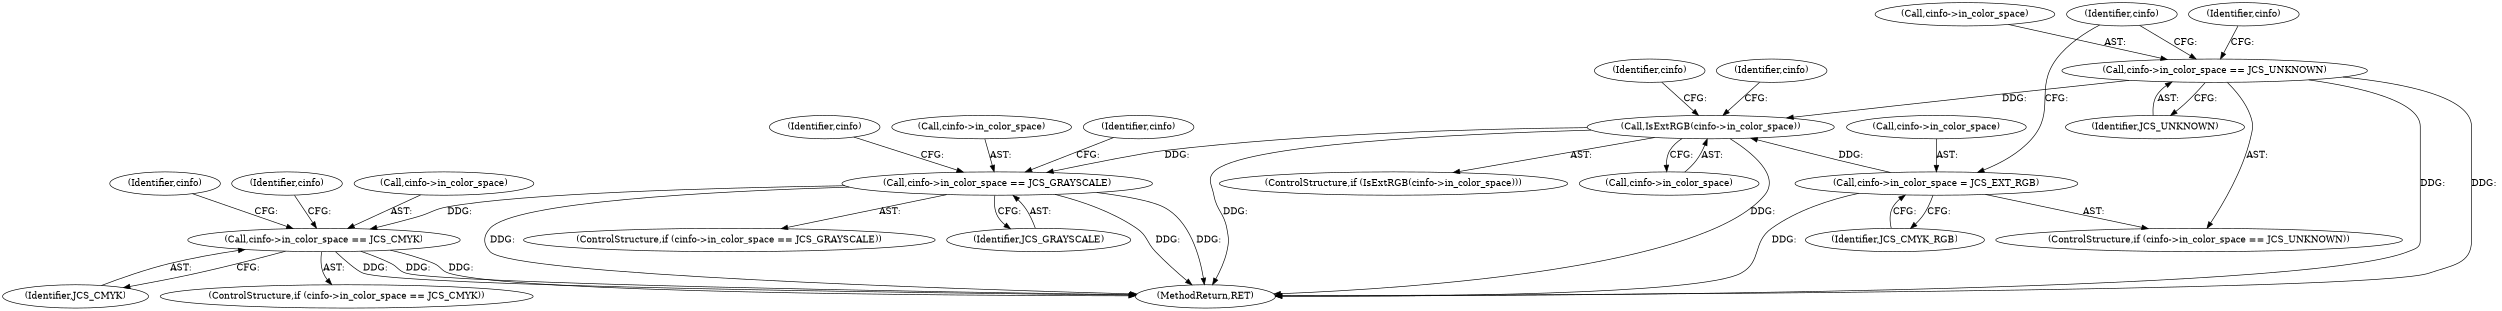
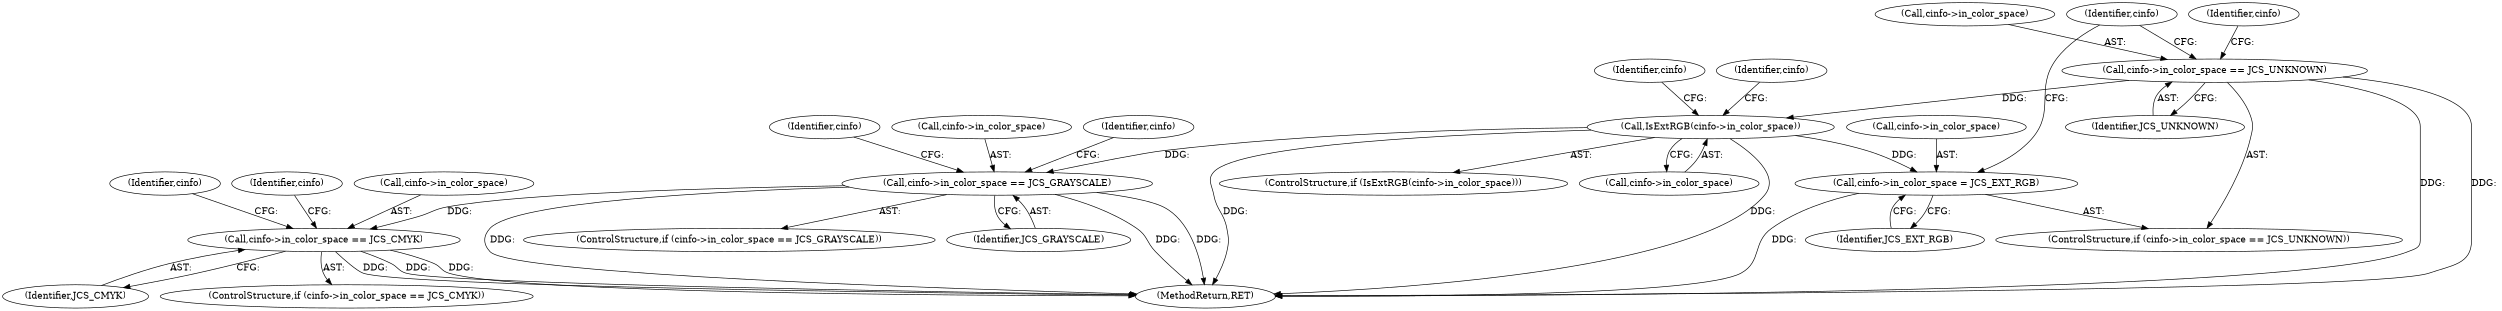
edge "(Call,cinfo->in_color_space = JCS_EXT_RGB)" -> "(Call,IsExtRGB(cinfo->in_color_space))": reversed
node "(Identifier,JCS_CMYK_RGB)": label "(Identifier,JCS_CMYK_RGB)" -> "(Identifier,JCS_EXT_RGB)"
